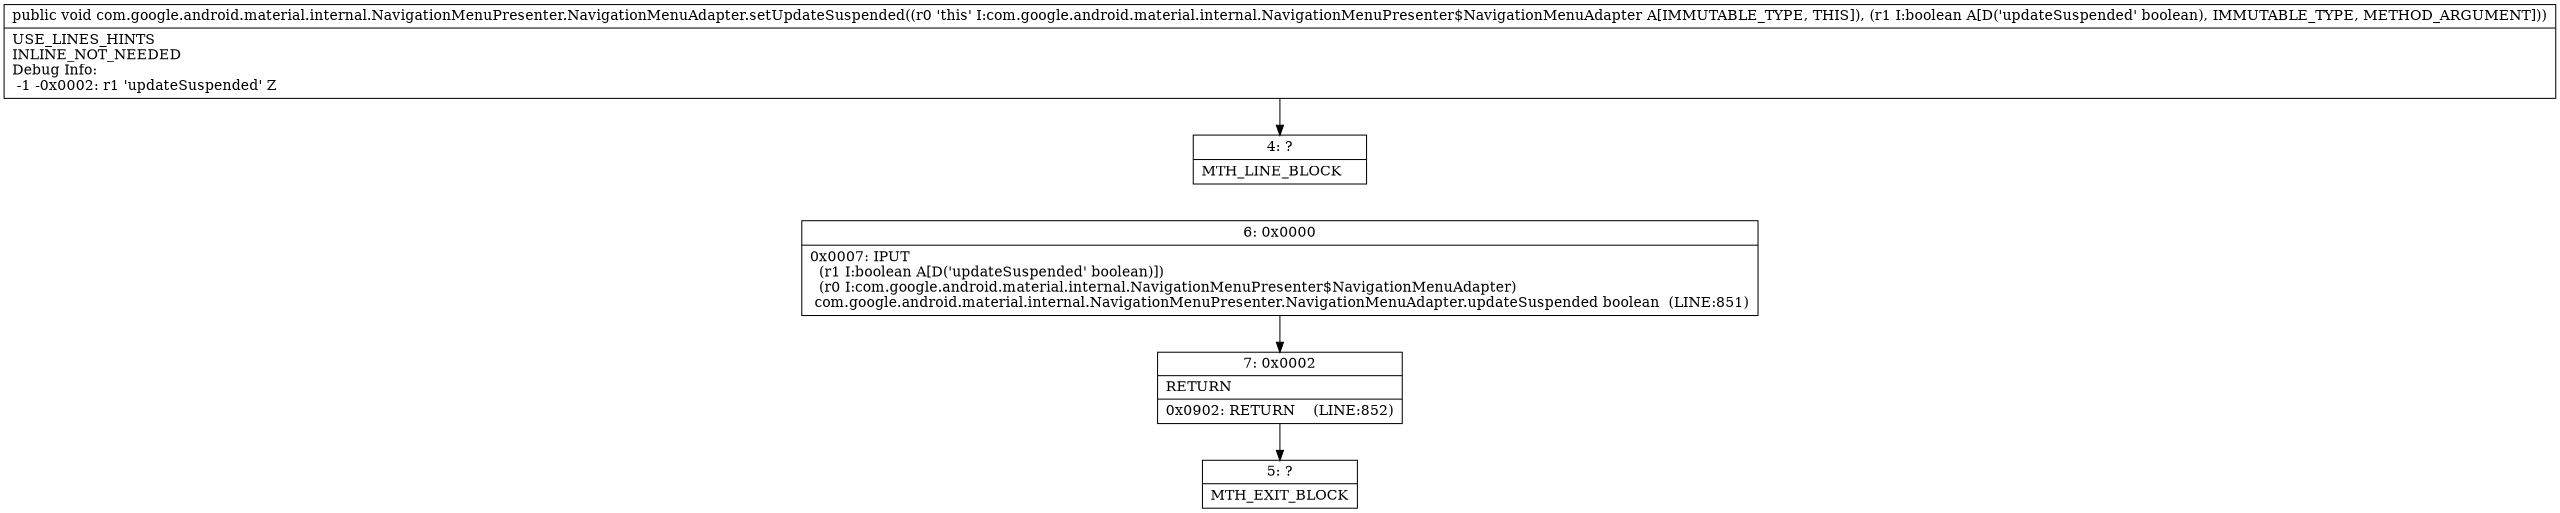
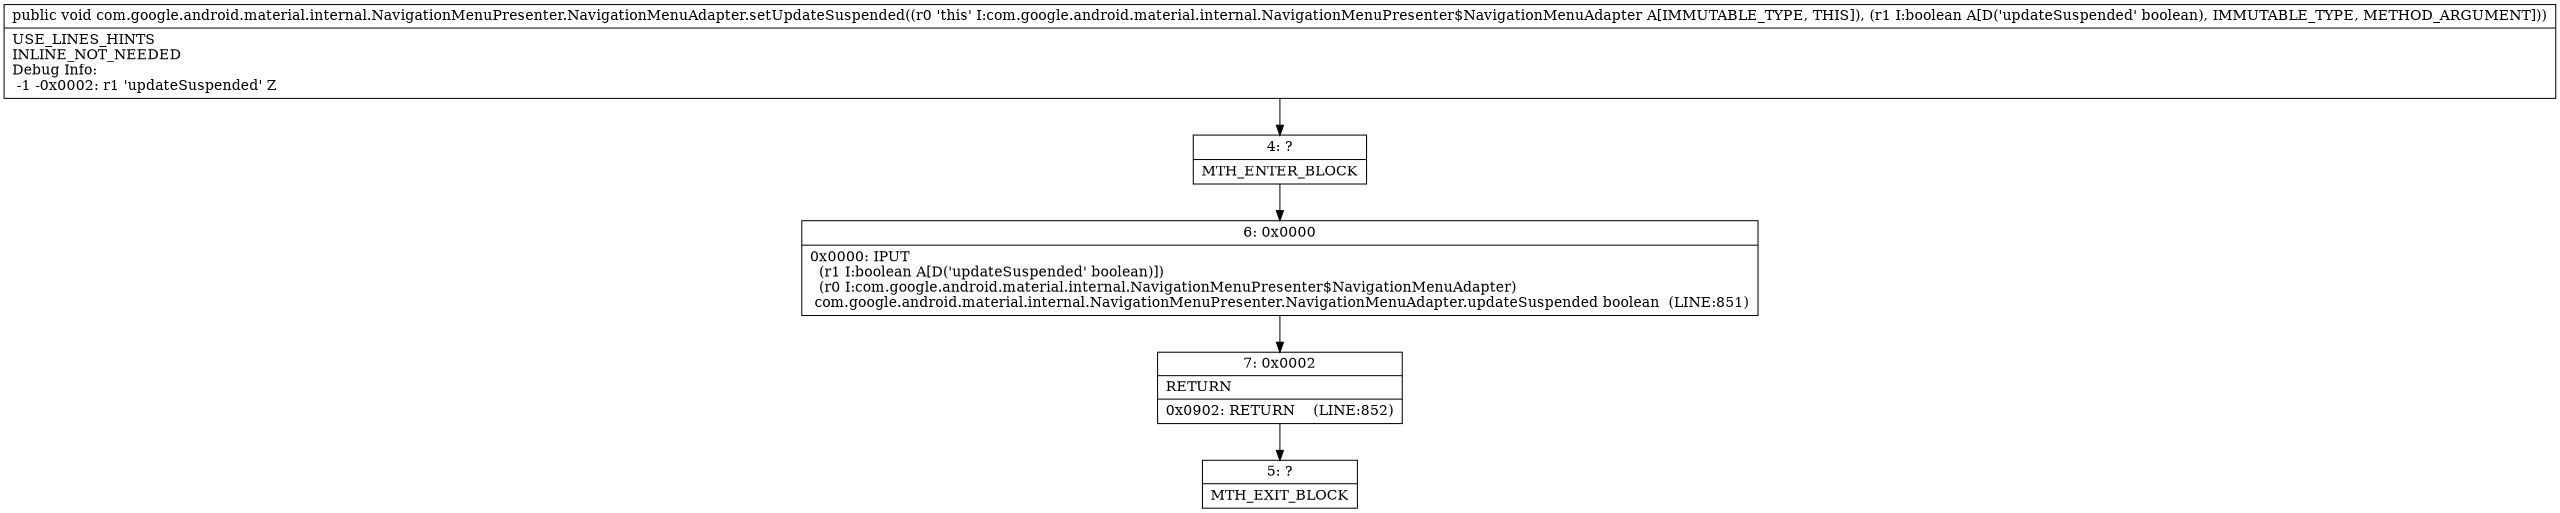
node "4: ?": text "MTH_LINE_BLOCK" -> "MTH_ENTER_BLOCK"
edge "4: ?" -> "6: 0x0000": added
node "6: 0x0000": text "0x0007: IPUT" -> "0x0000: IPUT"
